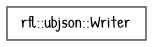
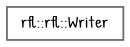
node "rfl::ubjson::Writer": label "rfl::ubjson::Writer" -> "rfl::rfl::Writer"
